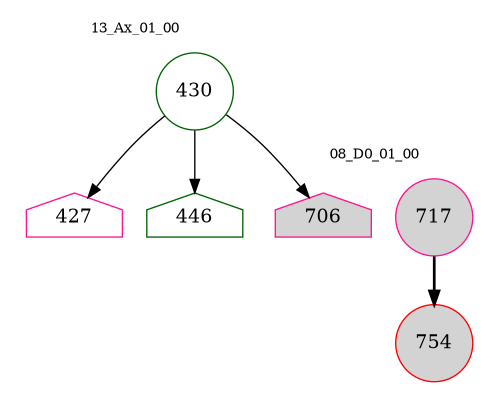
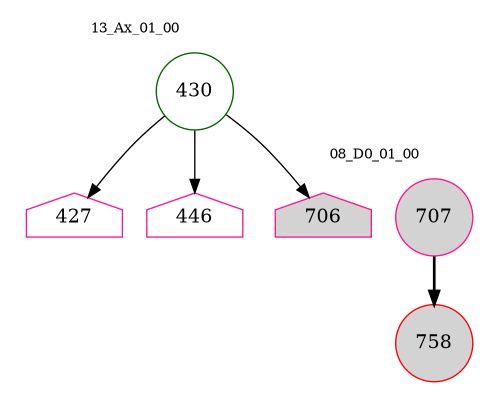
node "446": color darkgreen -> deeppink
node "717": label "717" -> "707"
node "754": label "754" -> "758"
